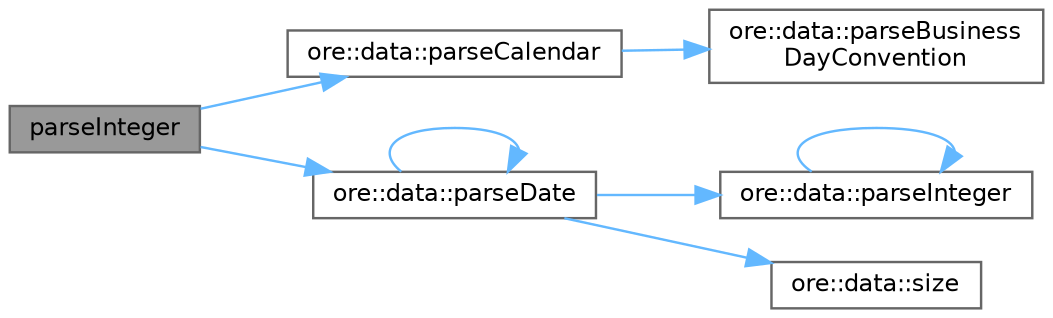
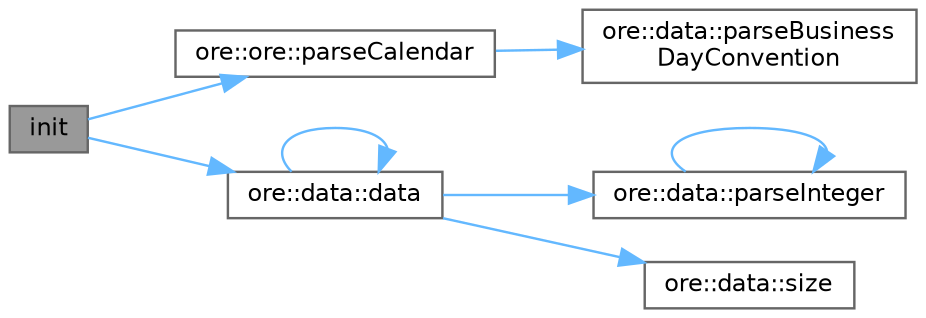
node "ore::data::parseCalendar": label "ore::data::parseCalendar" -> "ore::ore::parseCalendar"
node "parseInteger": label "parseInteger" -> "init"
node "ore::data::parseDate": label "ore::data::parseDate" -> "ore::data::data"
